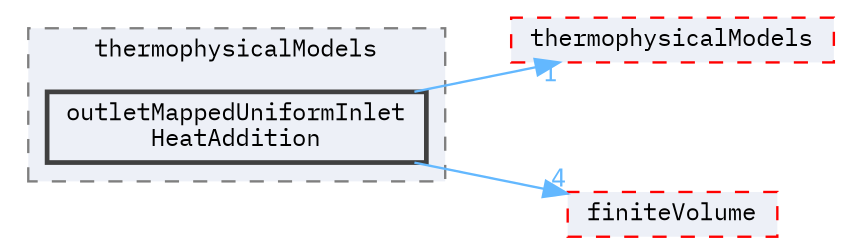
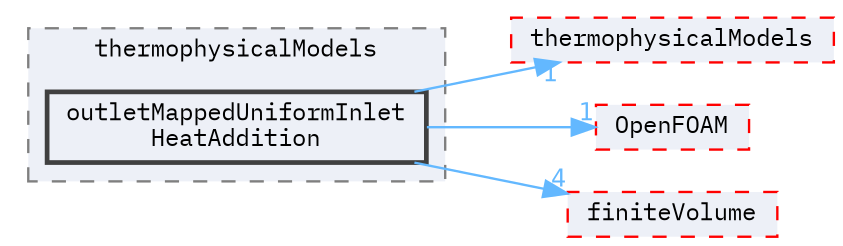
node "OpenFOAM": added
